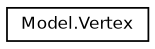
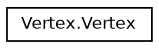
node "Model.Vertex": label "Model.Vertex" -> "Vertex.Vertex"
